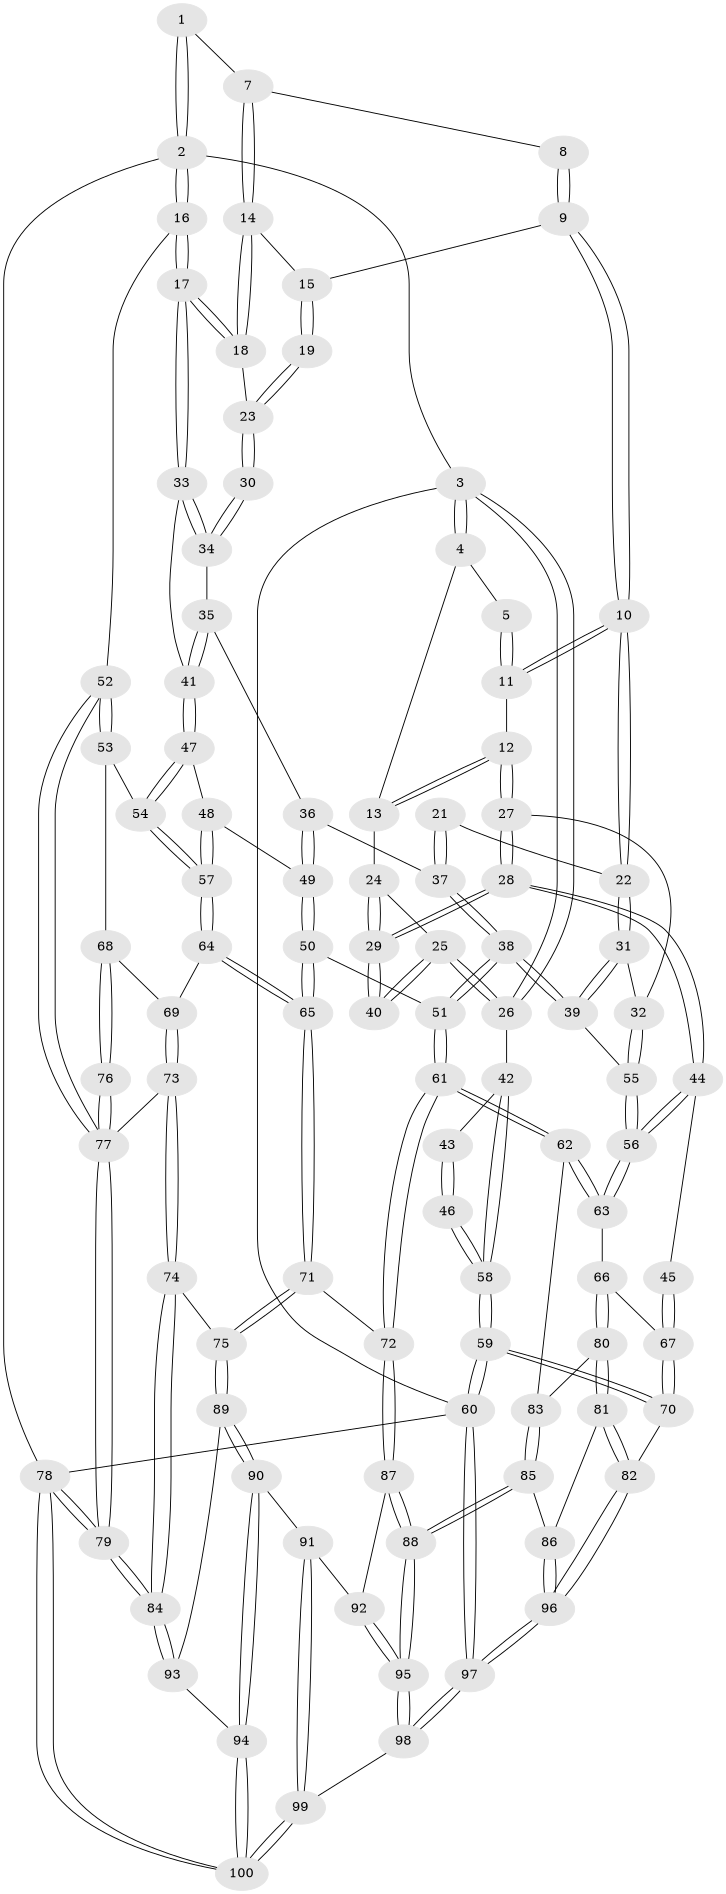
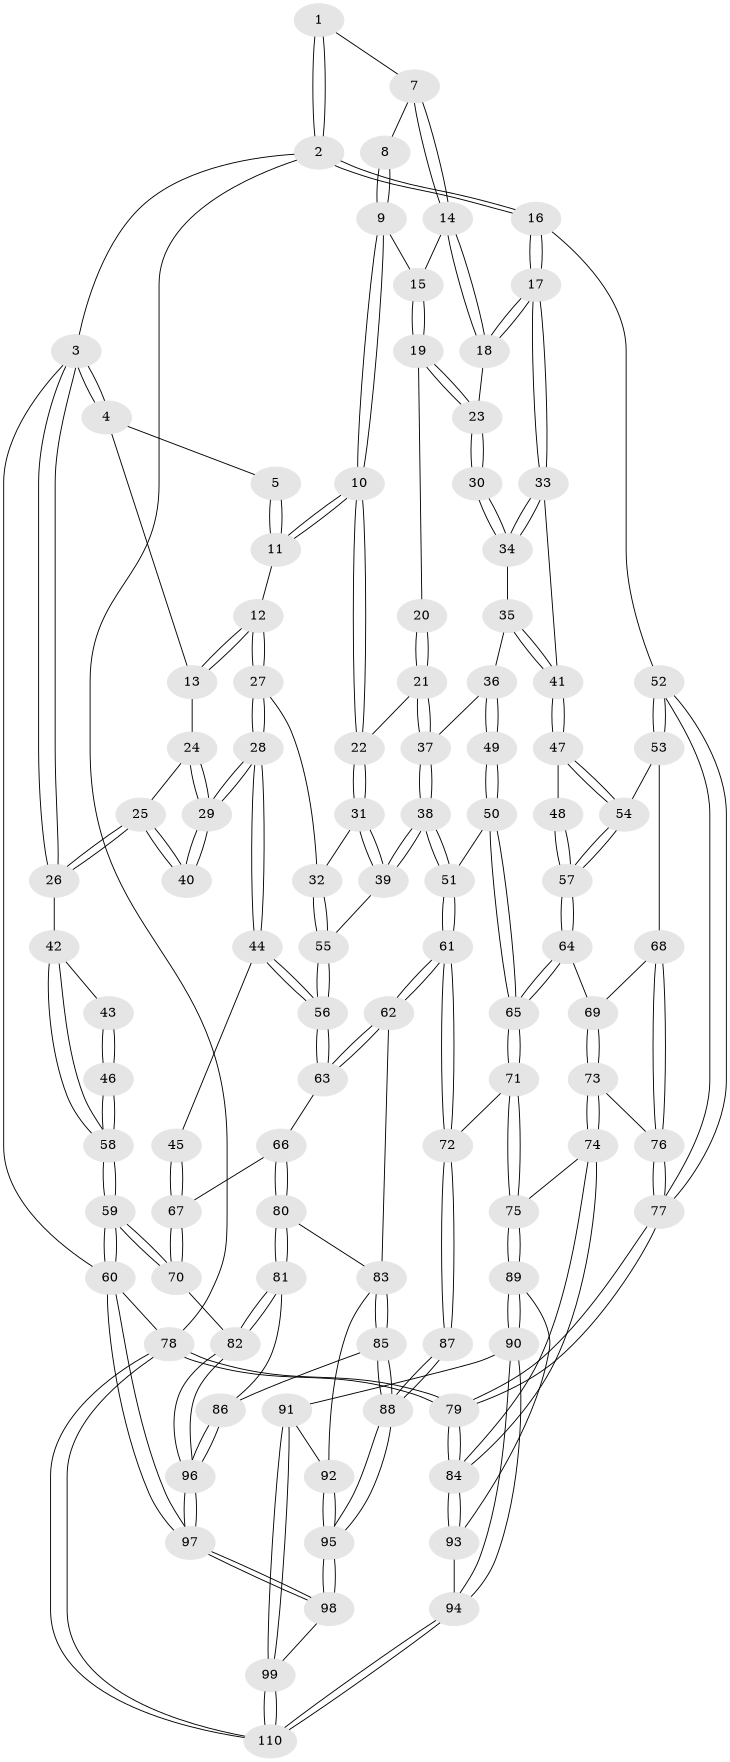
node "20": added
edge "48" -- "49": removed
edge "73" -- "77": now "73" -- "76"
edge "87" -- "92": now "83" -- "92"
node "100": label "100" -> "110"
